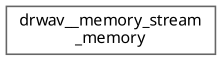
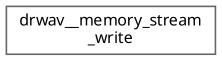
node "drwav__memory_stream _memory": label "drwav__memory_stream _memory" -> "drwav__memory_stream _write"
